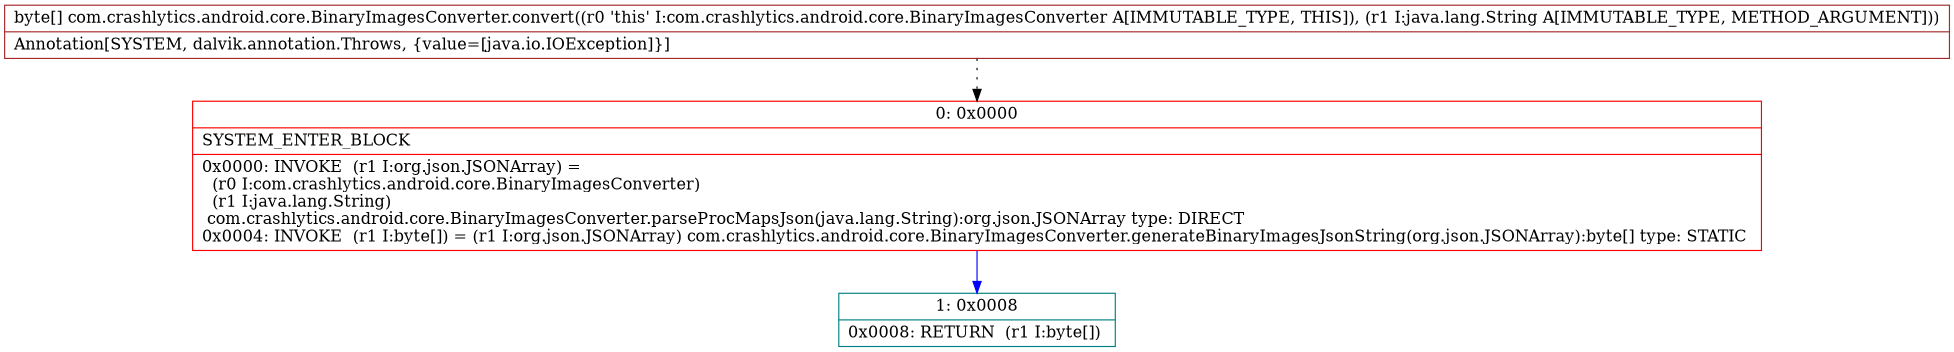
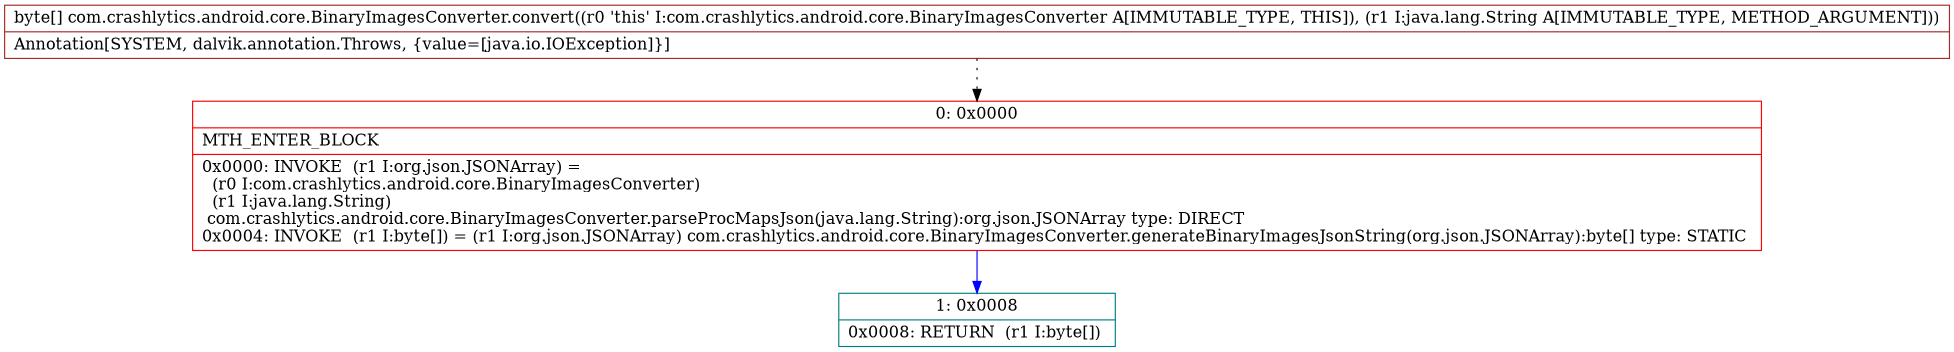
node "0: 0x0000": text "SYSTEM_ENTER_BLOCK" -> "MTH_ENTER_BLOCK"
